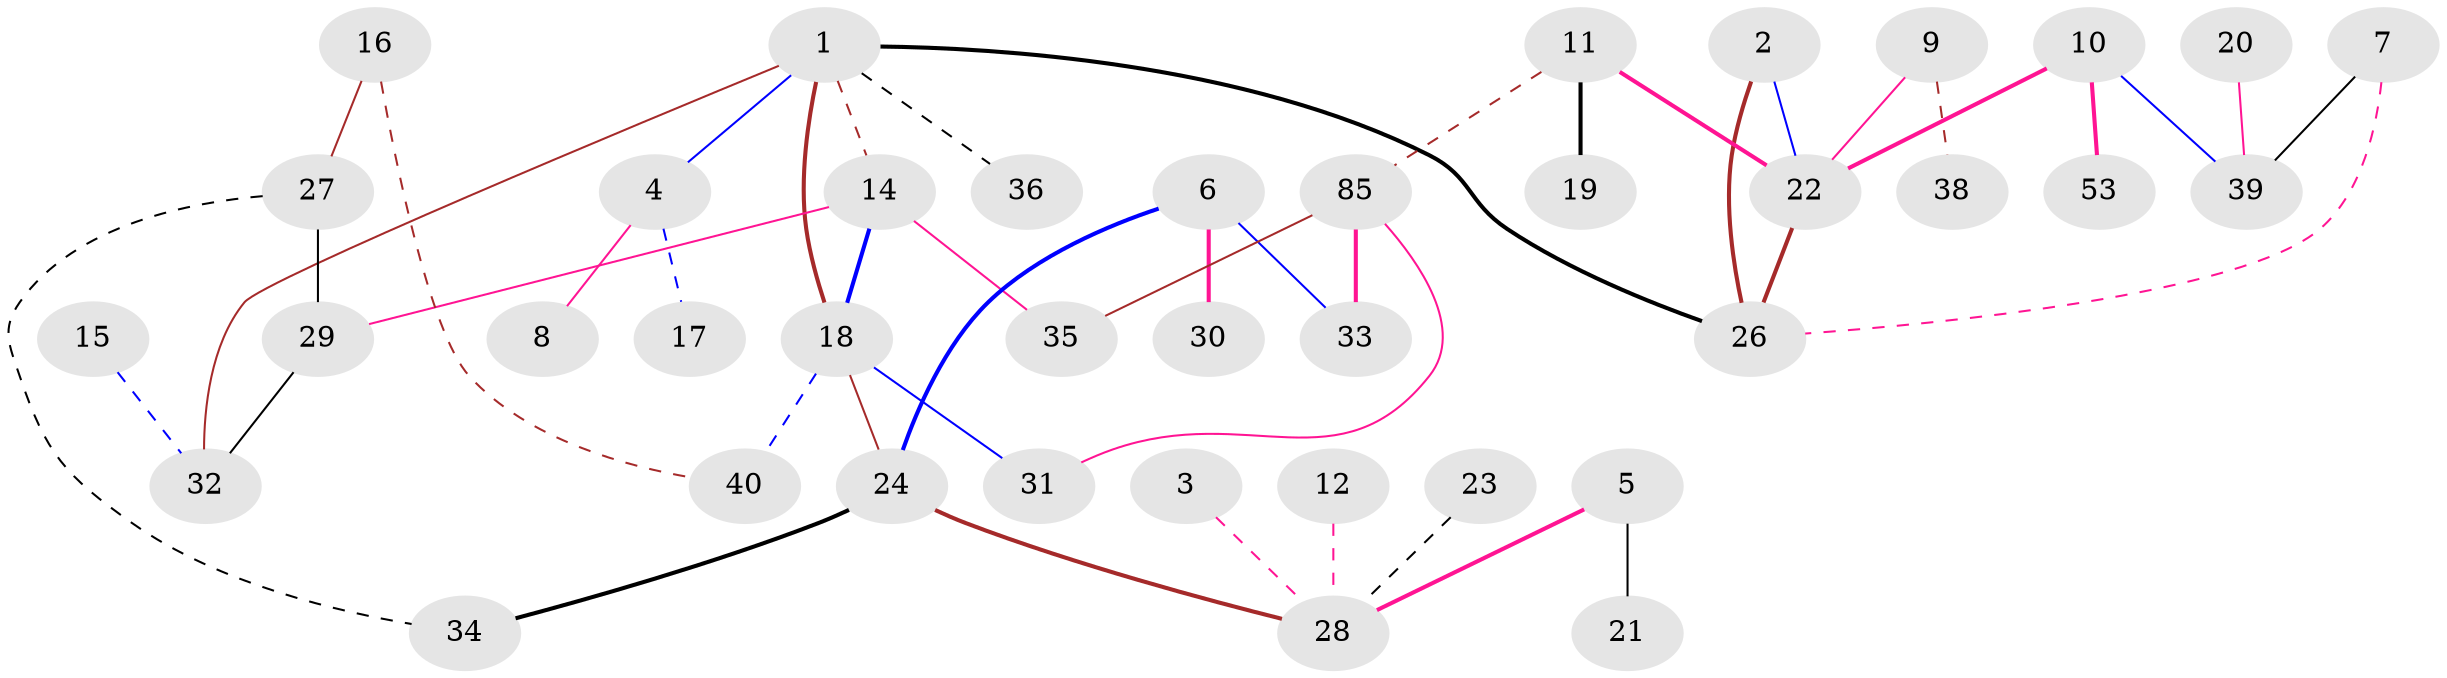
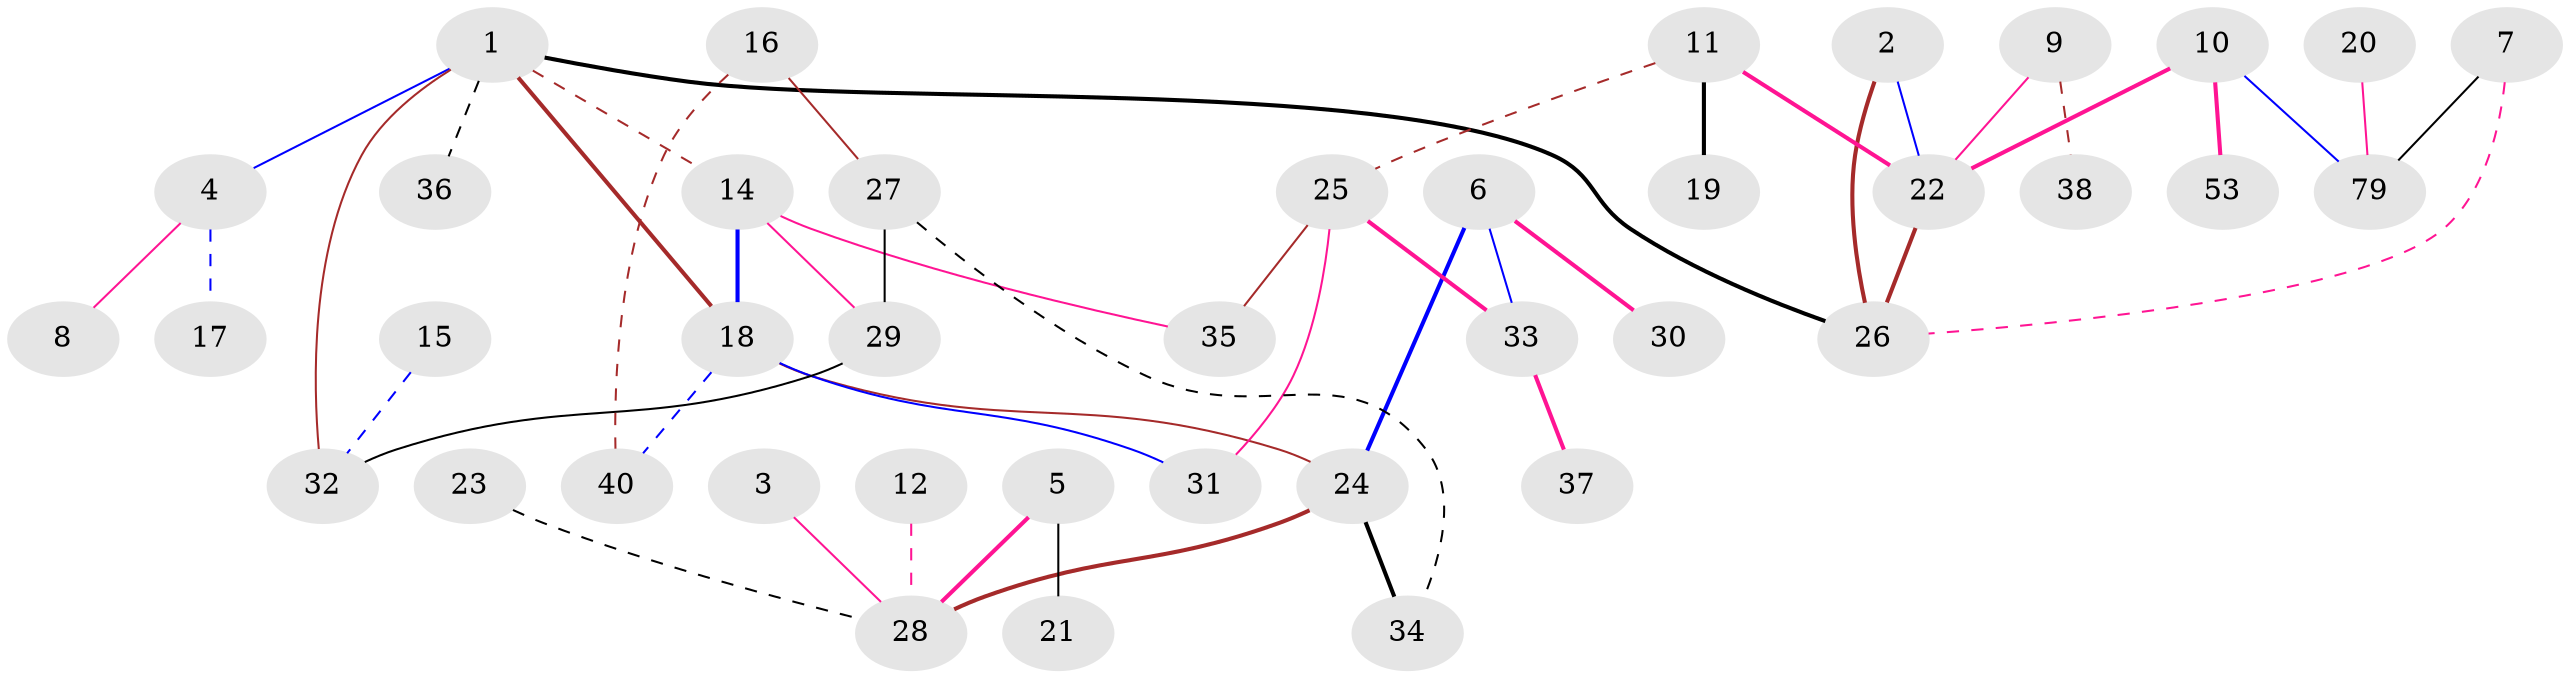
node "85": label "85" -> "25"
node "39": label "39" -> "79"
node "37": added
edge "3" -- "28": style dashed -> solid
